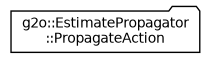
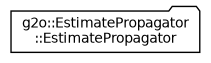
node "g2o::EstimatePropagator ::PropagateAction": label "g2o::EstimatePropagator ::PropagateAction" -> "g2o::EstimatePropagator ::EstimatePropagator"
